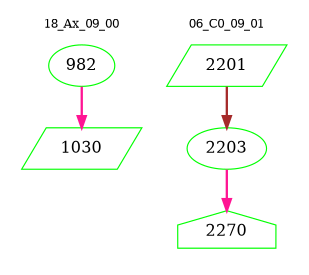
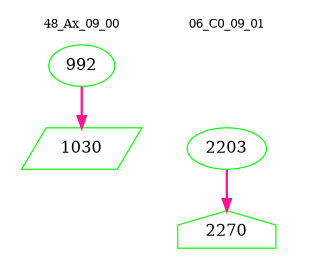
cluster "18_Ax_09_00": label "18_Ax_09_00" -> "48_Ax_09_00"
node "982": label "982" -> "992"
node "2201": removed
